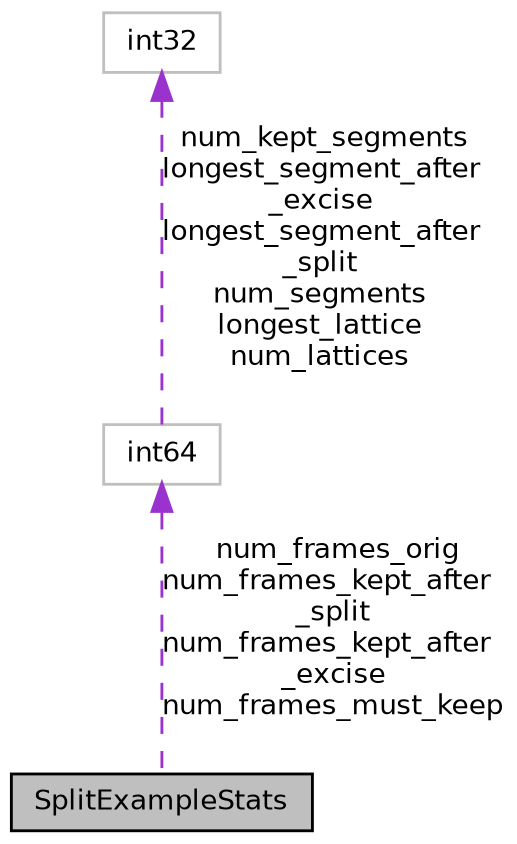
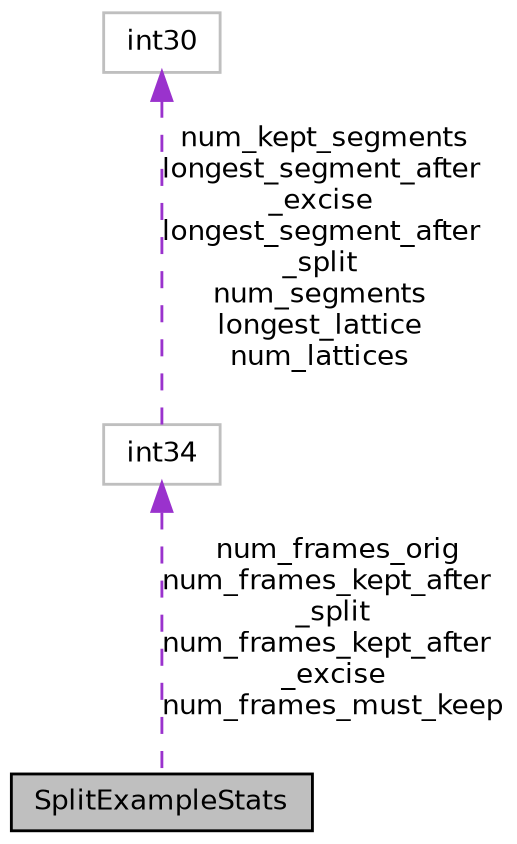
node "int32": label "int32" -> "int30"
node "int64": label "int64" -> "int34"
